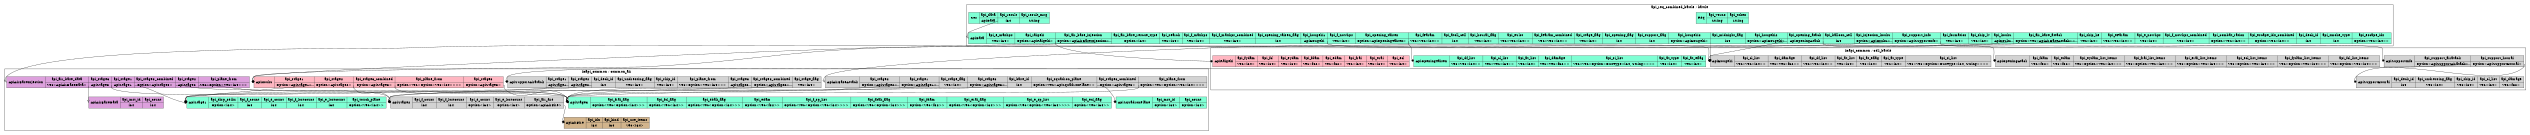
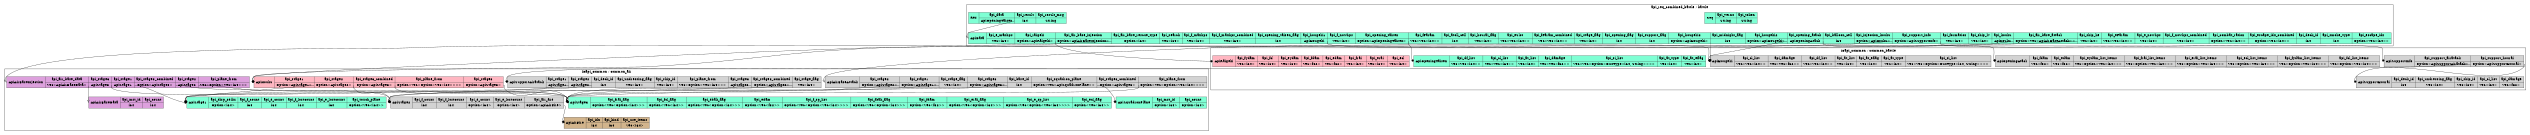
node "Res": text "ApiData" -> "ApiOpeningTaisen"
cluster "kcapi_common / cell_battle": label "kcapi_common / cell_battle" -> "kcapi_common / common_battle"
